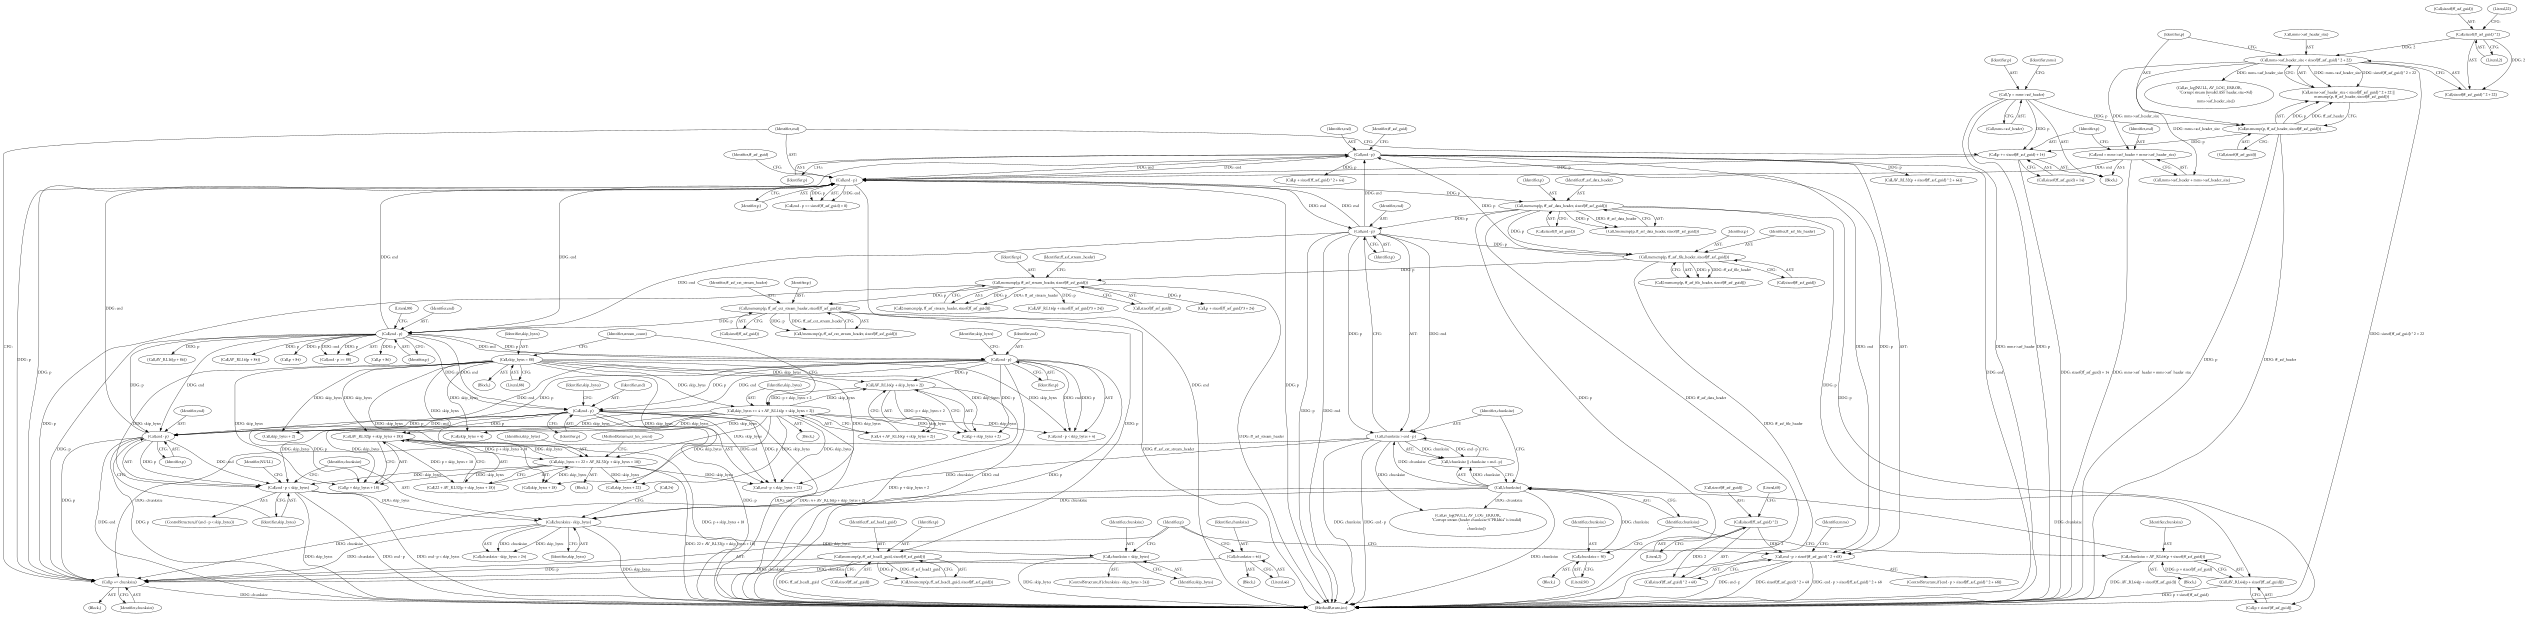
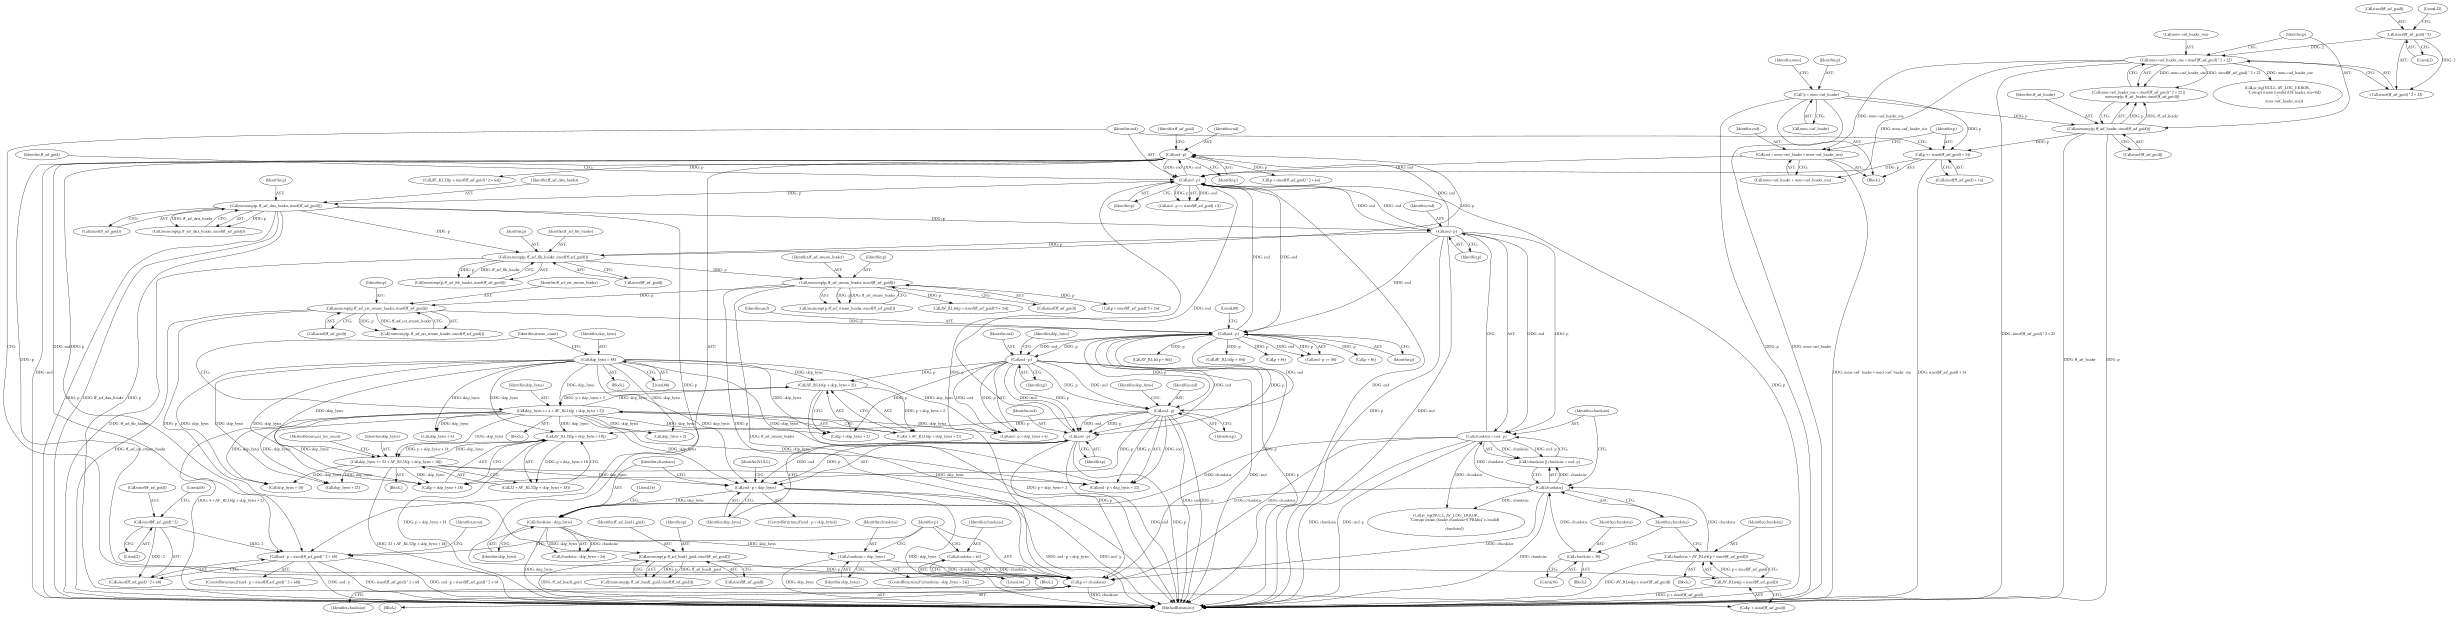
node "(Identifier,ff_asf_header)": added
edge "(Identifier,ff_asf_stream_header)" -> "(Call,memcmp(p, ff_asf_stream_header, sizeof(ff_asf_guid)))": label "CFG: " -> "AST: "
node "(Call,24)": label "(Call,24)" -> "(Literal,24)"
edge "(Call,chunksize - skip_bytes)" -> "(Call,p += chunksize)": removed, label "DDG: chunksize"
